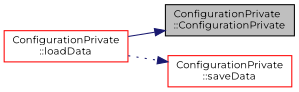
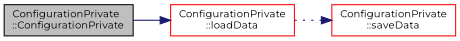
edge "ConfigurationPrivate ::loadData" -> "ConfigurationPrivate ::ConfigurationPrivate": reversed
